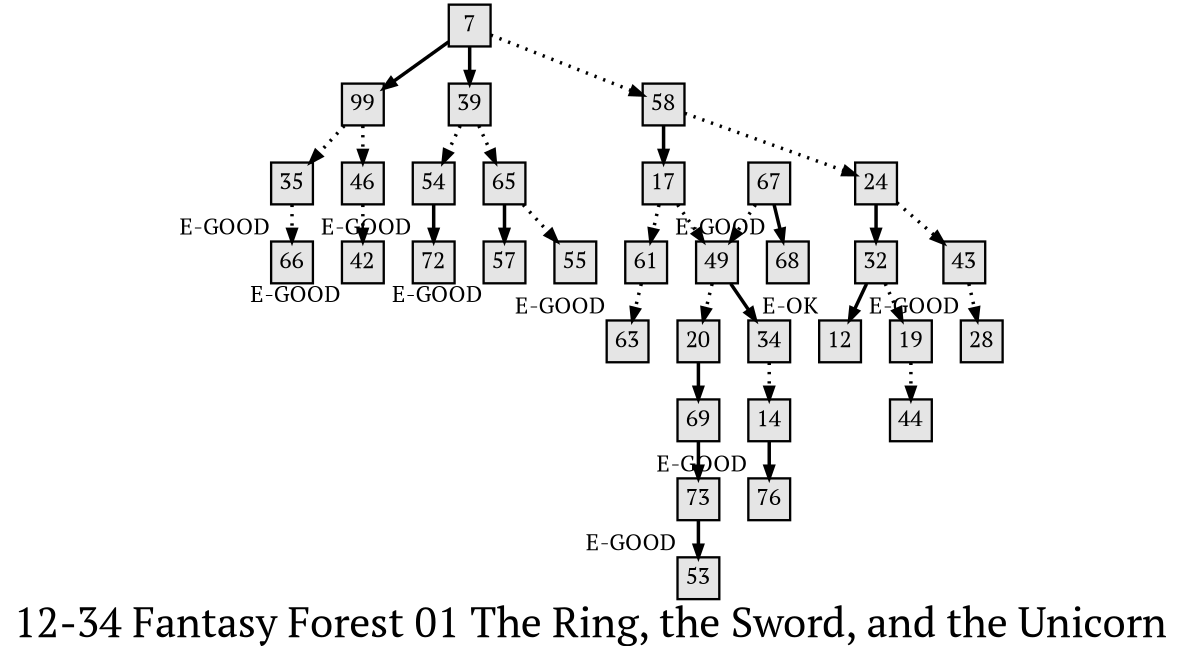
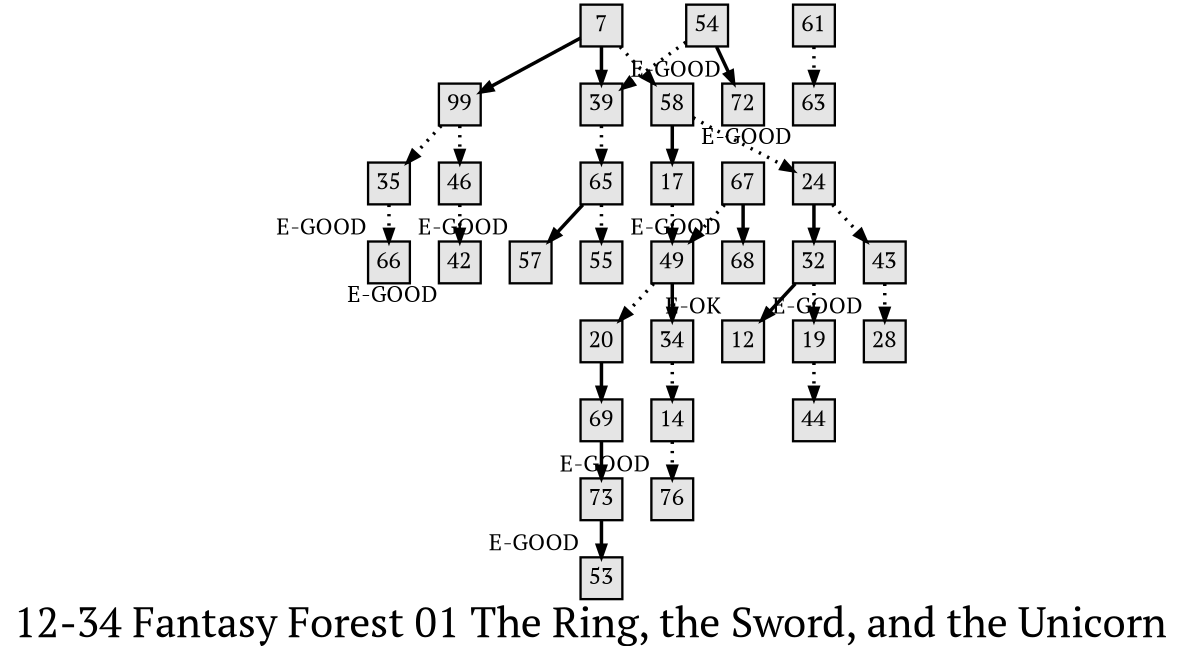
edge "39" -> "54": reversed
edge "17" -> "61": removed
edge "14" -> "76 E-GOOD": style bold -> dotted
